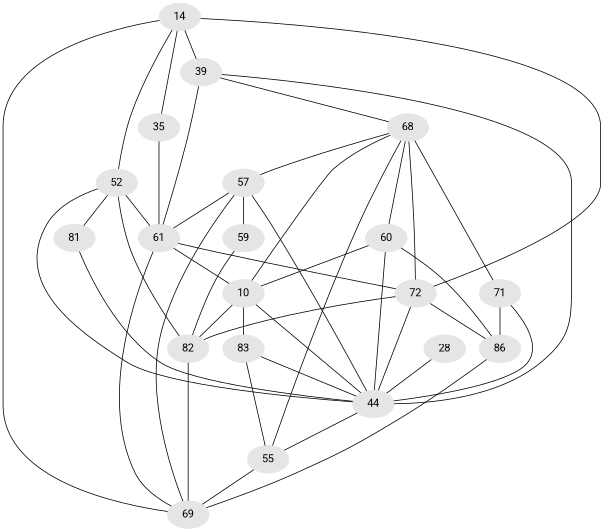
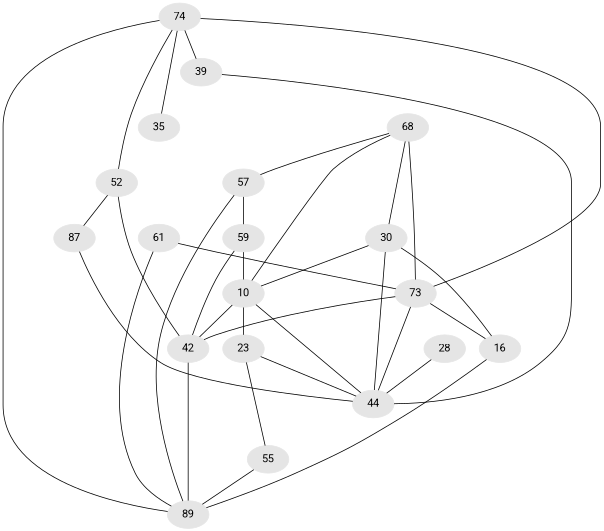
node "14": label "14" -> "74"
edge "39" -- "68": removed
edge "39" -- "61": removed
edge "35" -- "61": removed
edge "52" -- "61": removed
edge "57" -- "61": removed
node "81": label "81" -> "87"
node "60": label "60" -> "30"
edge "61" -- "10": now "59" -- "10"
edge "68" -- "55": removed
edge "57" -- "44": removed
node "72": label "72" -> "73"
node "71": removed
node "82": label "82" -> "42"
node "83": label "83" -> "23"
node "86": label "86" -> "16"
edge "52" -- "44": removed
edge "44" -- "55": removed
node "69": label "69" -> "89"
